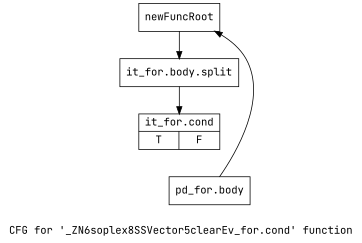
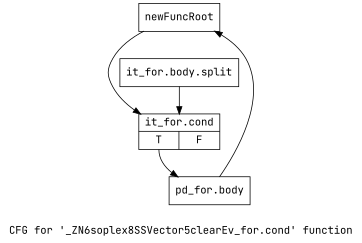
edge "newFuncRoot" -> "it_for.body.split": now "newFuncRoot" -> "it_for.cond"
edge "it_for.cond" -> "pd_for.body": added
